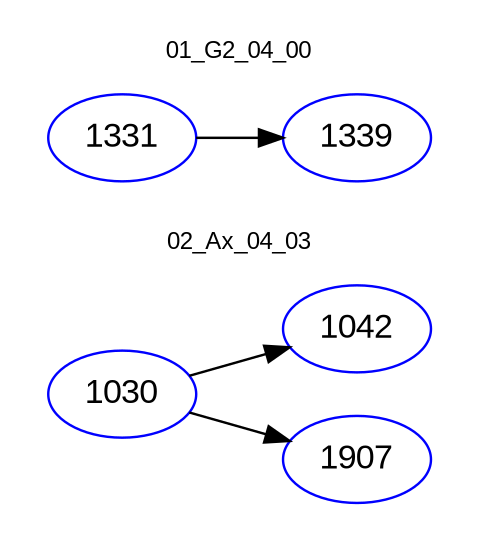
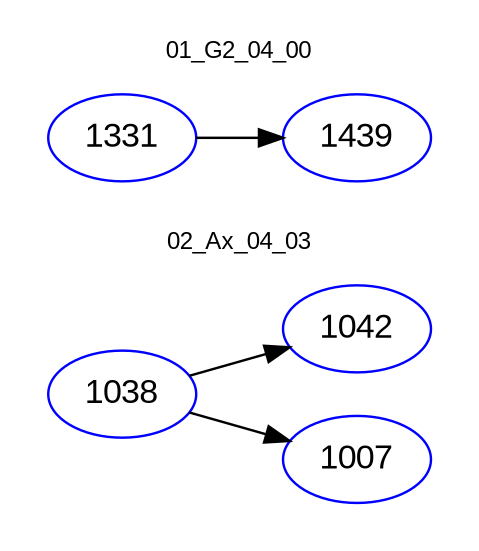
node "1339": label "1339" -> "1439"
node "1030": label "1030" -> "1038"
node "1907": label "1907" -> "1007"
